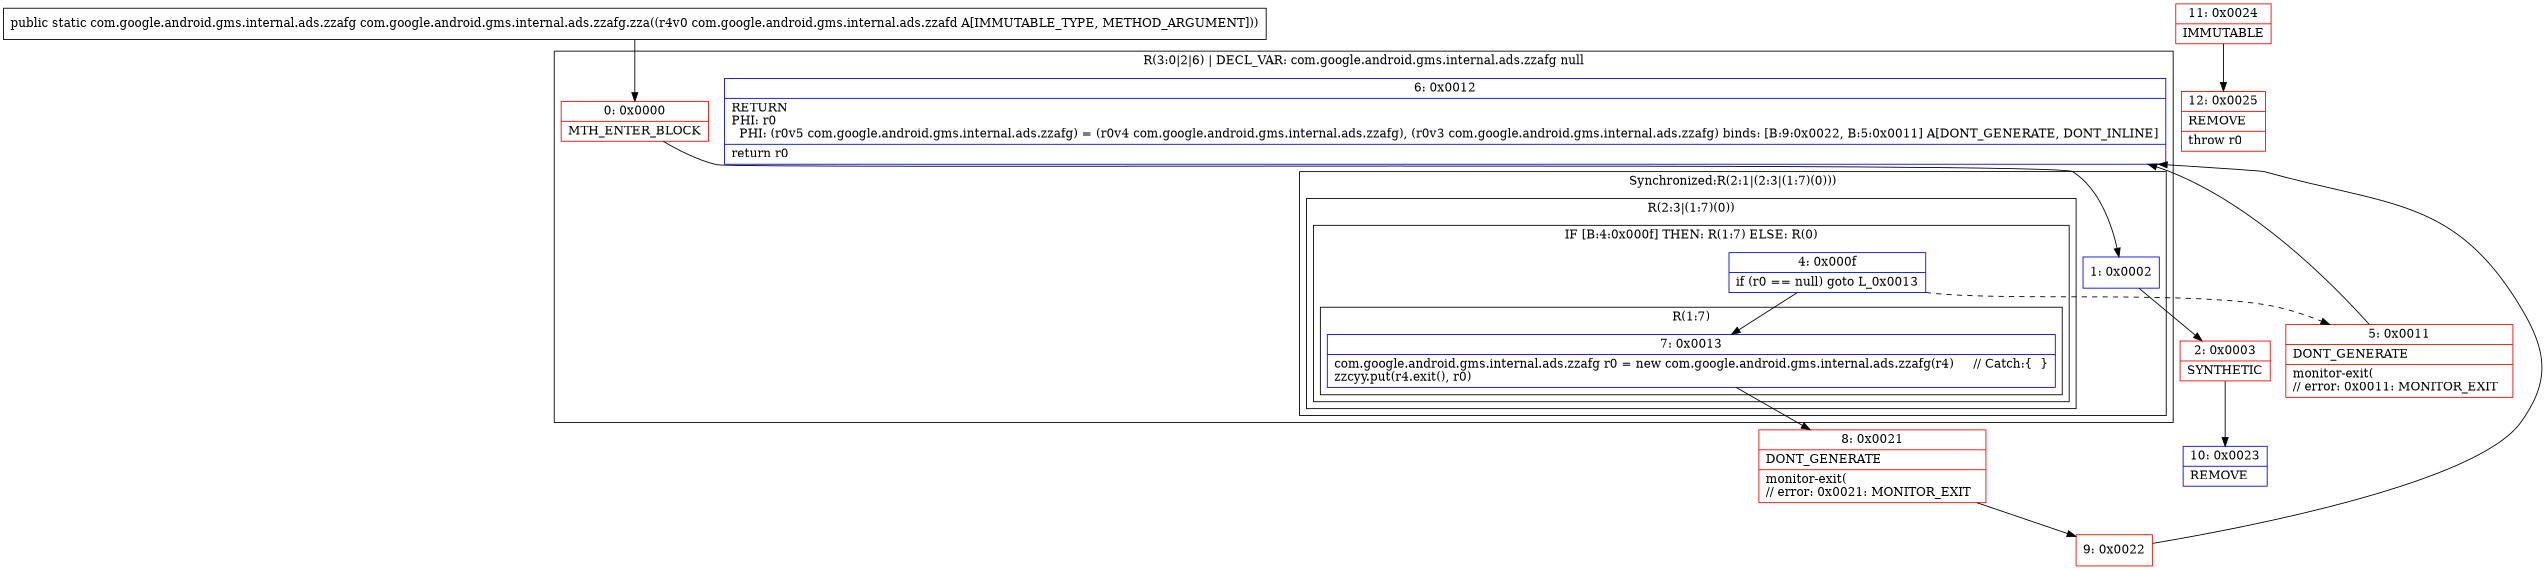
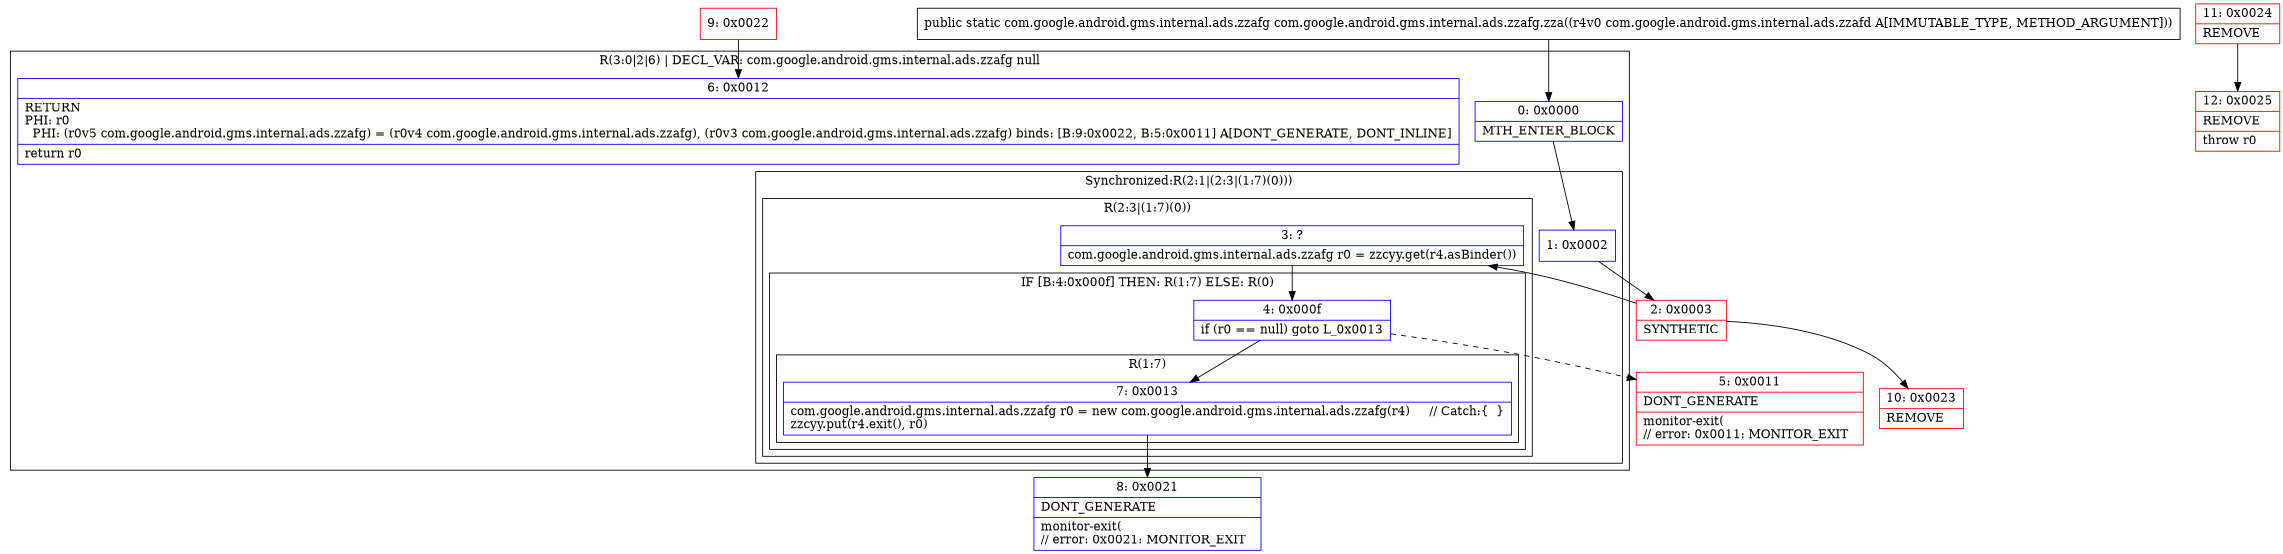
node "11: 0x0024": text "IMMUTABLE" -> "REMOVE"
node "0: 0x0000": color red -> blue
edge "5: 0x0011" -> "6: 0x0012": removed
node "3: ?": added
node "8: 0x0021": color red -> blue
node "10: 0x0023": color blue -> red
edge "8: 0x0021" -> "9: 0x0022": removed
